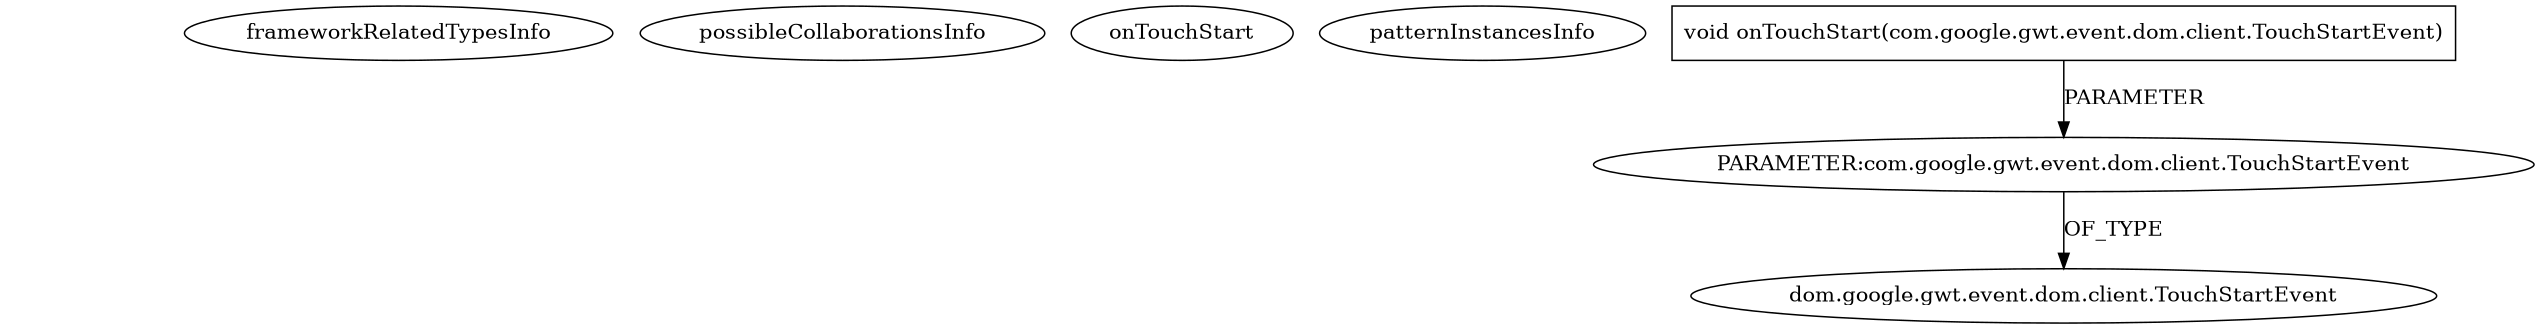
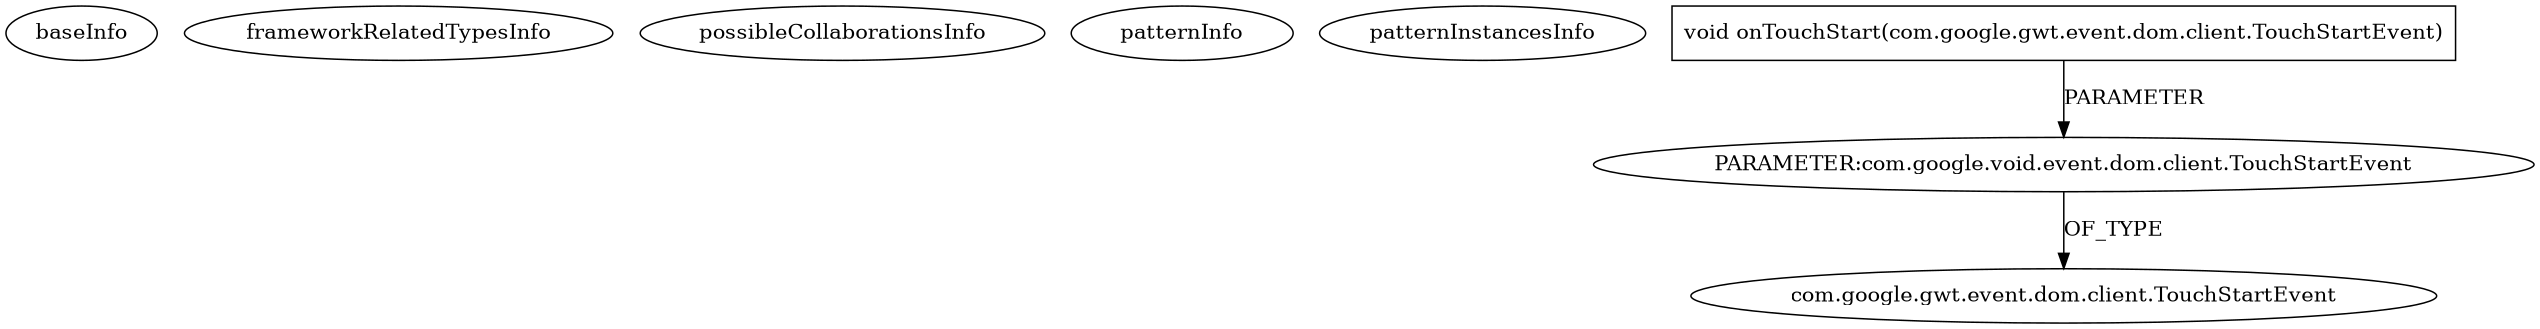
node "baseInfo": added
node "onTouchStart": label "onTouchStart" -> "patternInfo"
node "PARAMETER:com.google.gwt.event.dom.client.TouchStartEvent": label "PARAMETER:com.google.gwt.event.dom.client.TouchStartEvent" -> "PARAMETER:com.google.void.event.dom.client.TouchStartEvent"
node "dom.google.gwt.event.dom.client.TouchStartEvent": label "dom.google.gwt.event.dom.client.TouchStartEvent" -> "com.google.gwt.event.dom.client.TouchStartEvent"
